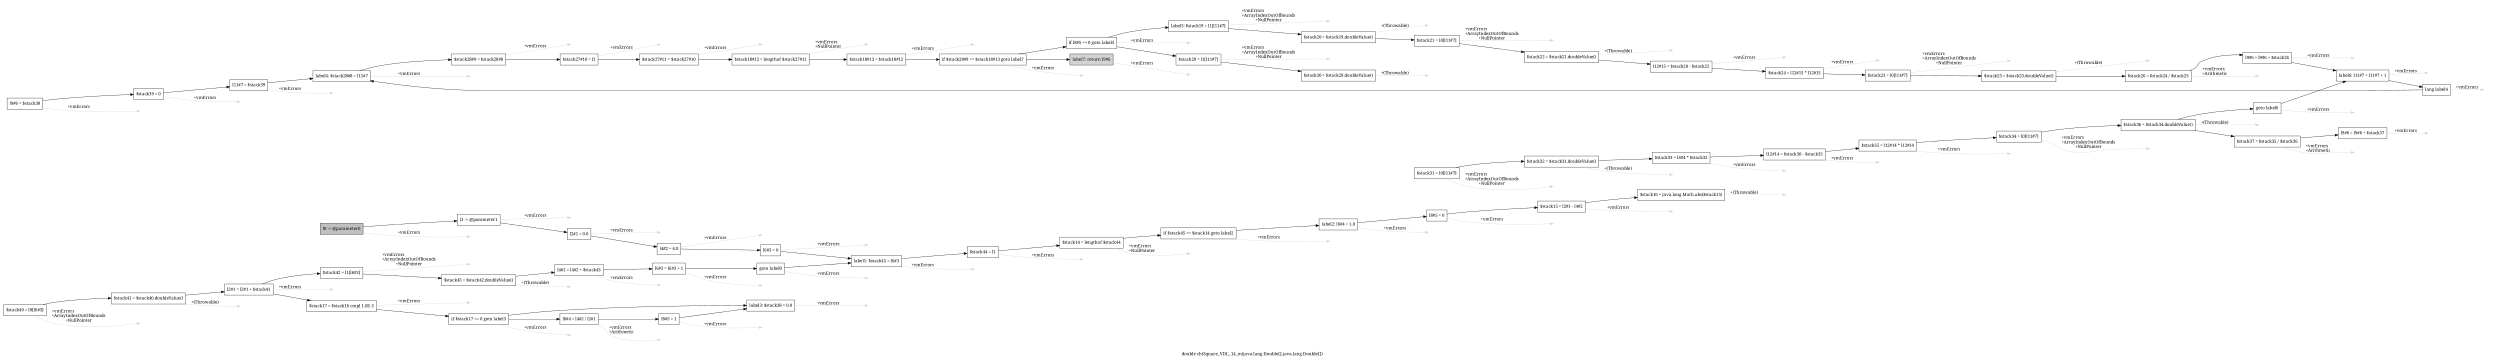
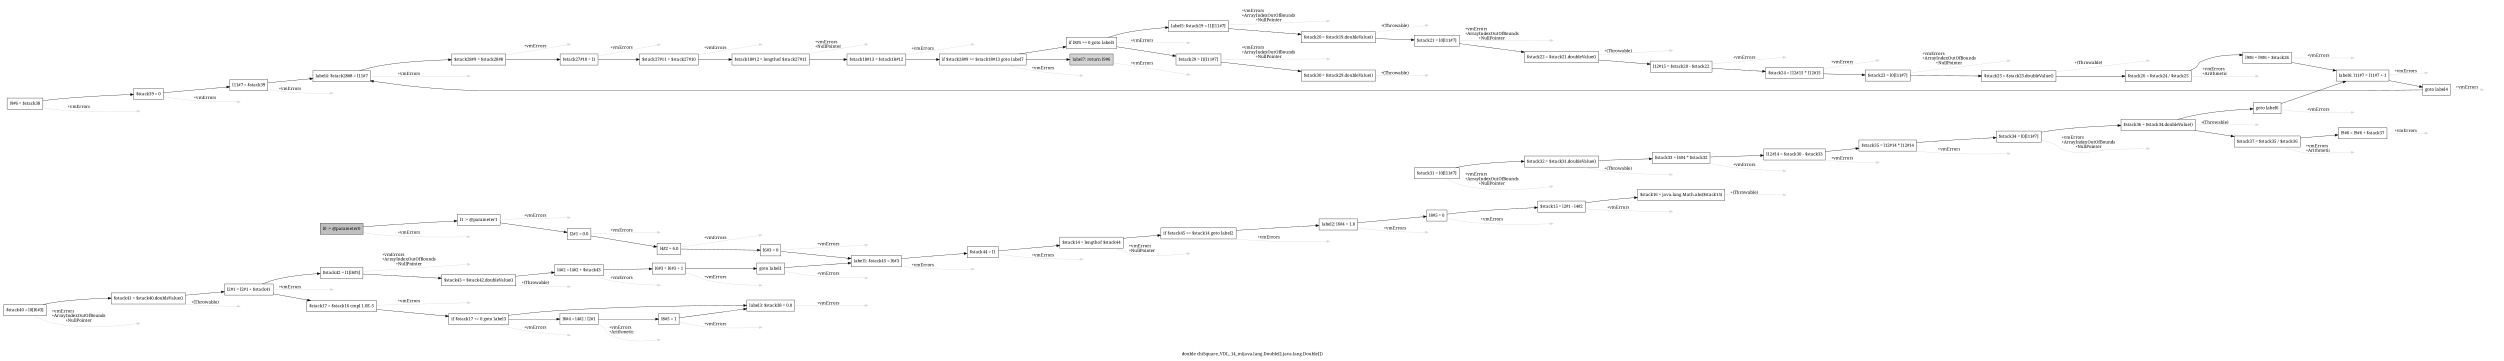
node "lang label4": label "lang label4" -> "goto label4"
node "goto label0": label "goto label0" -> "goto label1"
